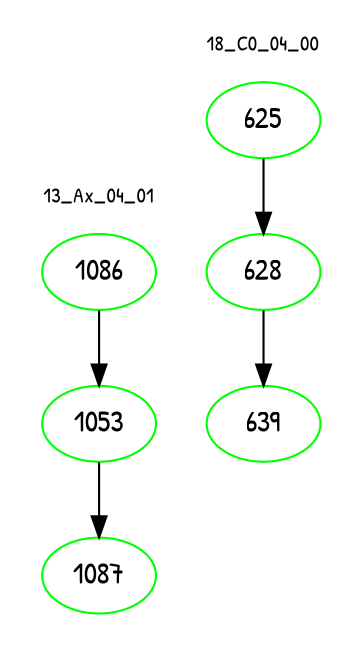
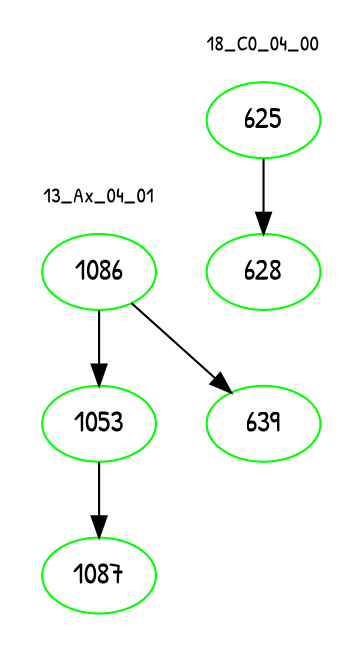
edge "628" -> "639": now "1086" -> "639"
